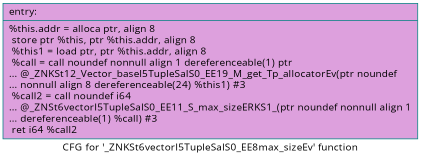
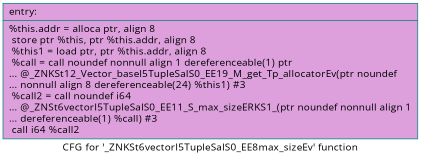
node "entry:": text "ret i64 %call2" -> "call i64 %call2"
